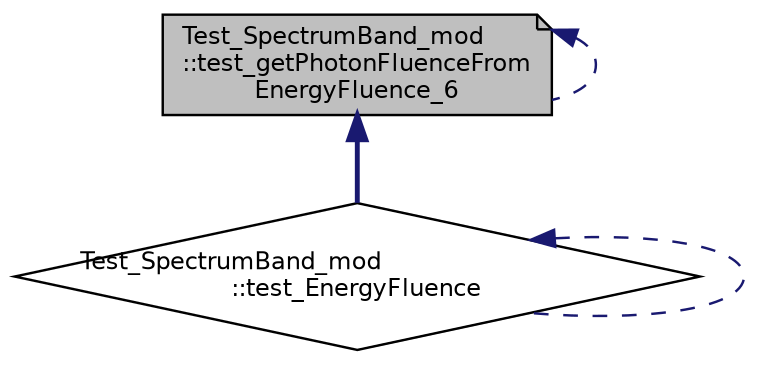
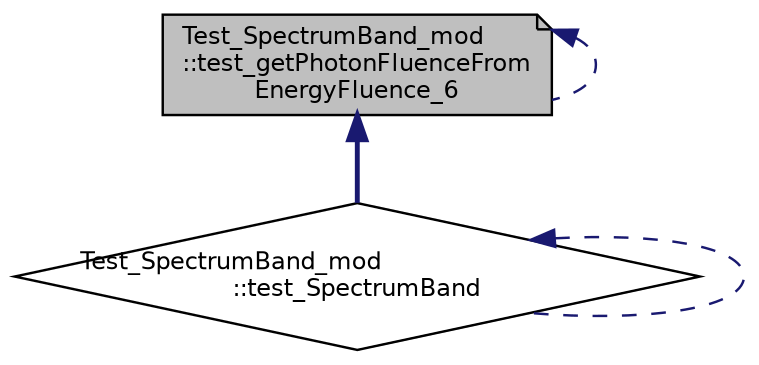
node "Test_SpectrumBand_mod ::test_EnergyFluence": label "Test_SpectrumBand_mod ::test_EnergyFluence" -> "Test_SpectrumBand_mod ::test_SpectrumBand"
